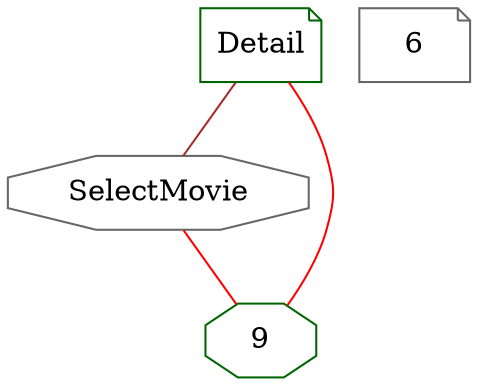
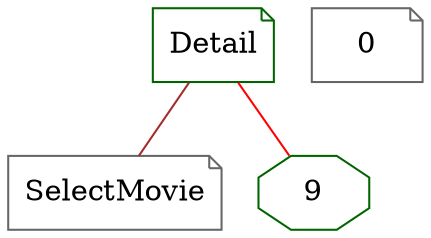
node "6": label "6" -> "0"
node "SelectMovie": shape octagon -> note
edge "SelectMovie" -- "9": removed
